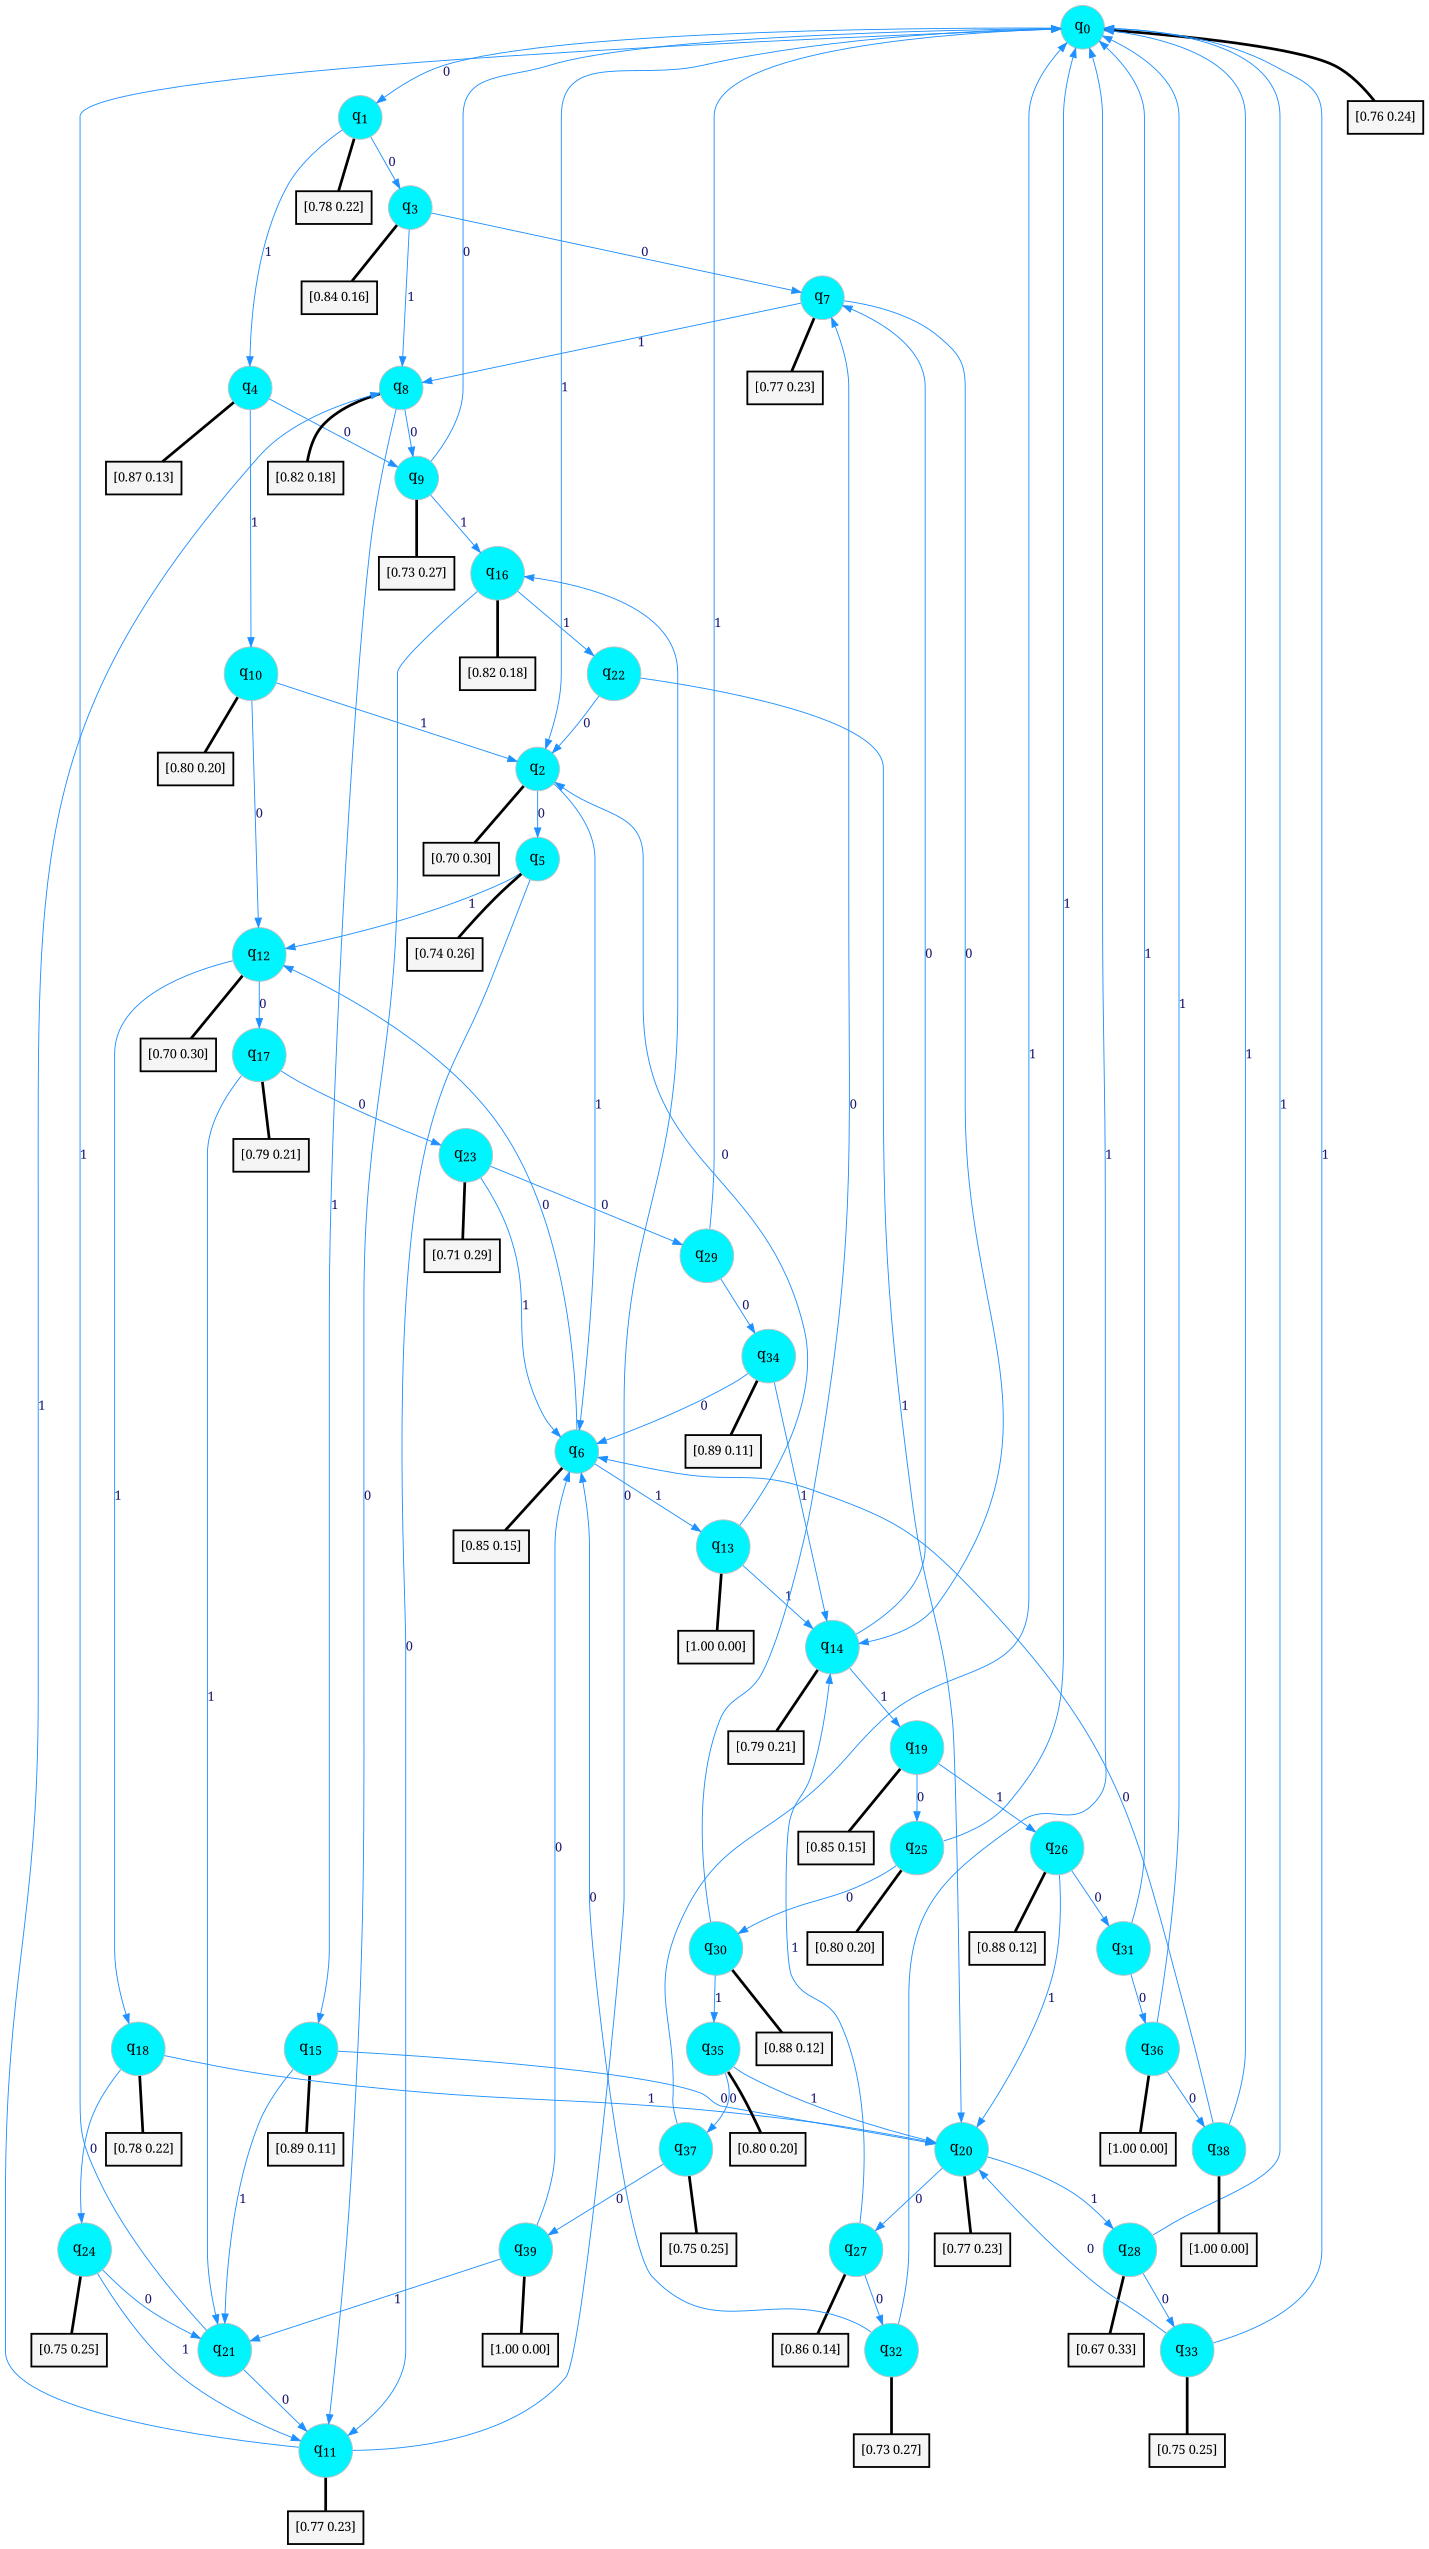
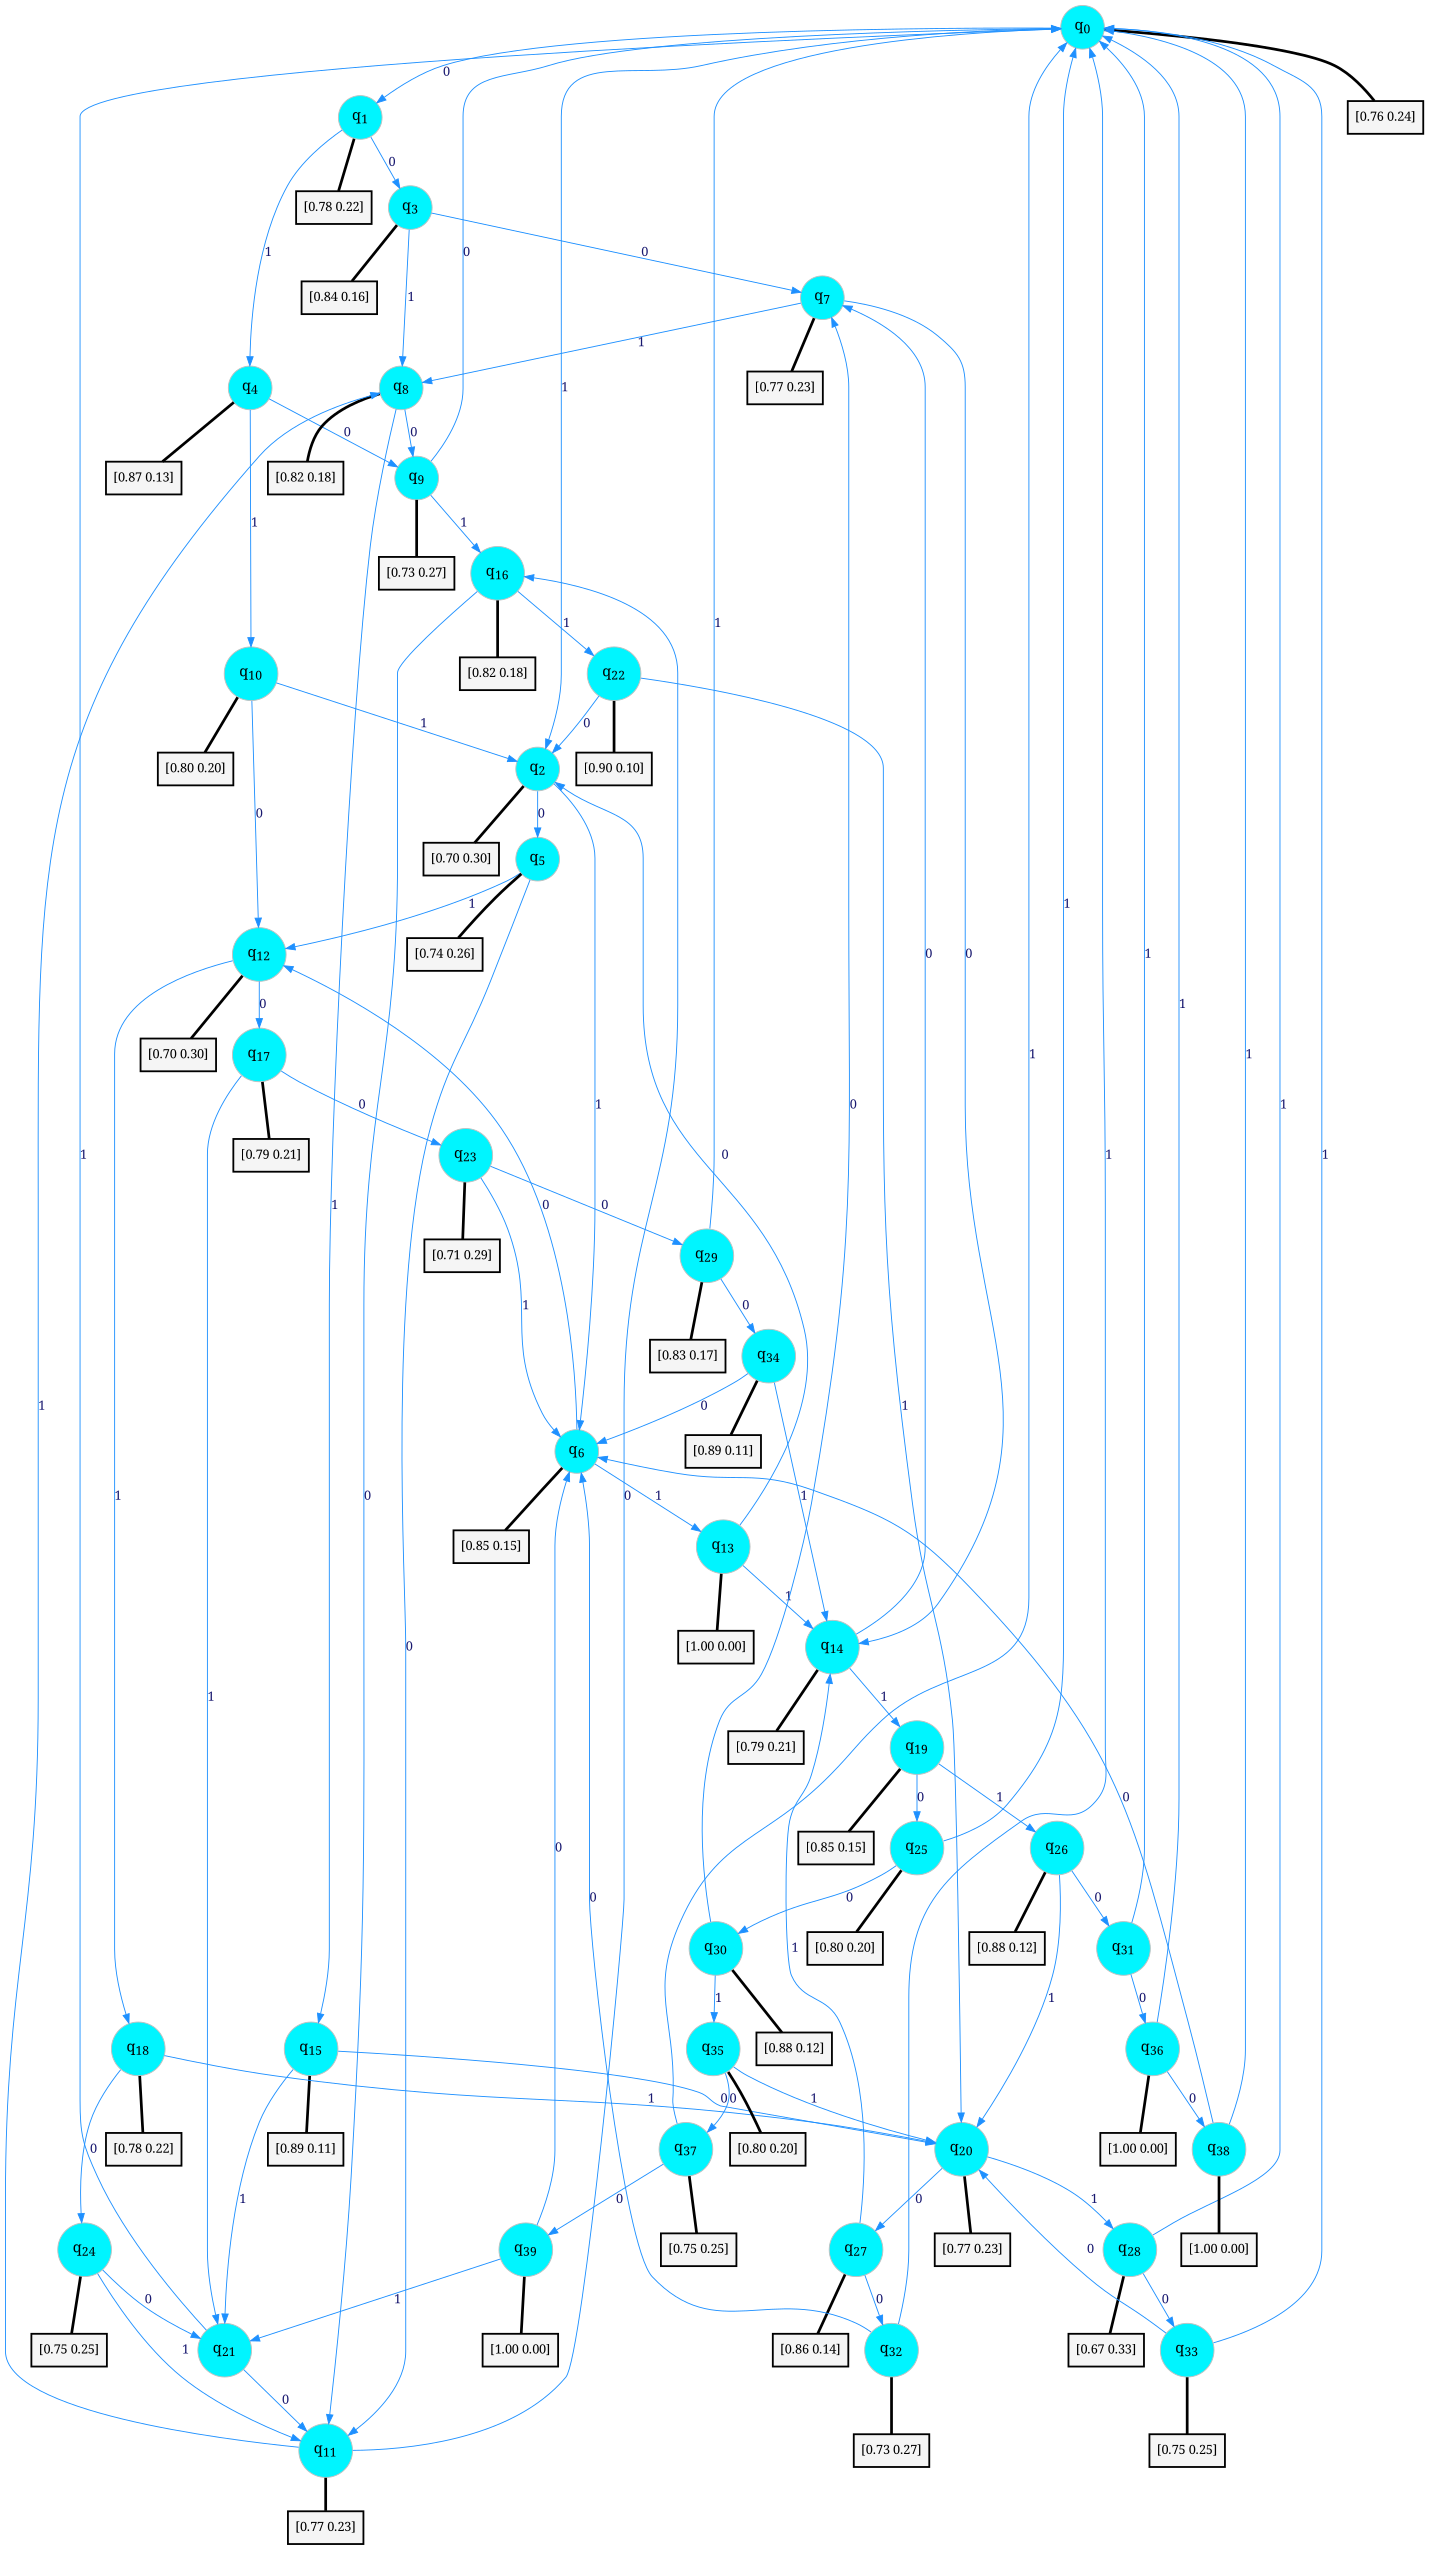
node "[0.90 0.10]": added
node "[0.83 0.17]": added
